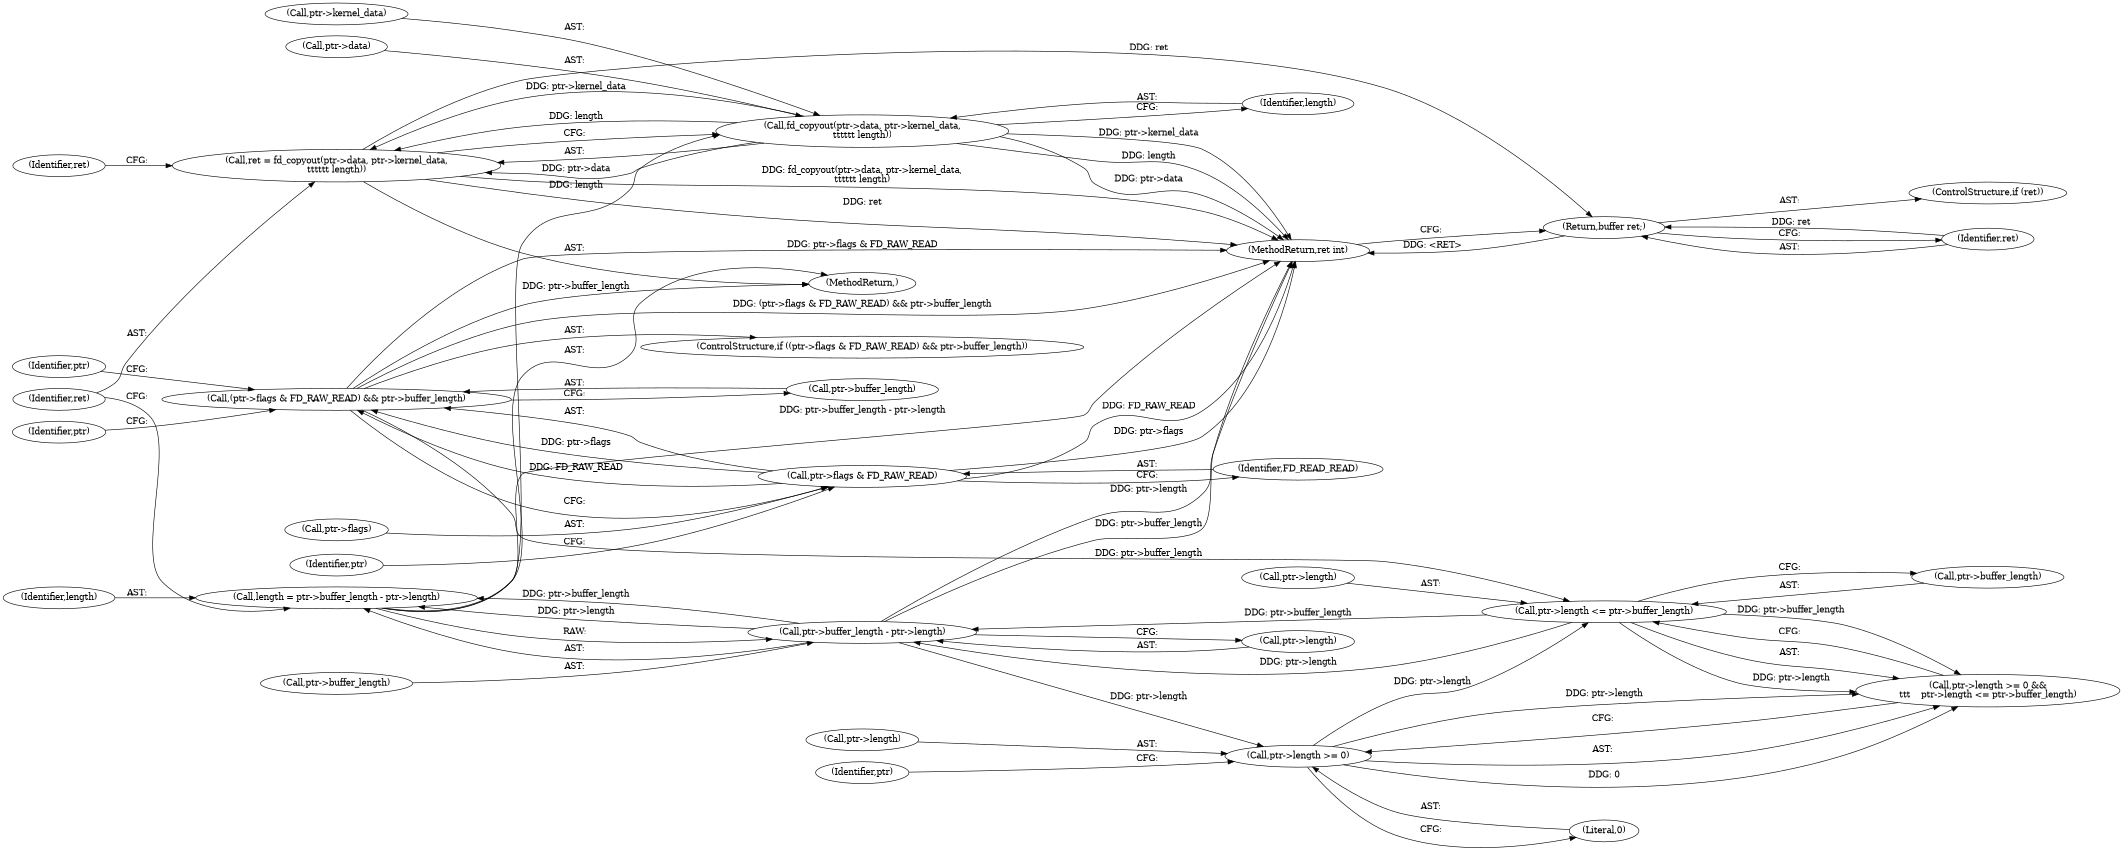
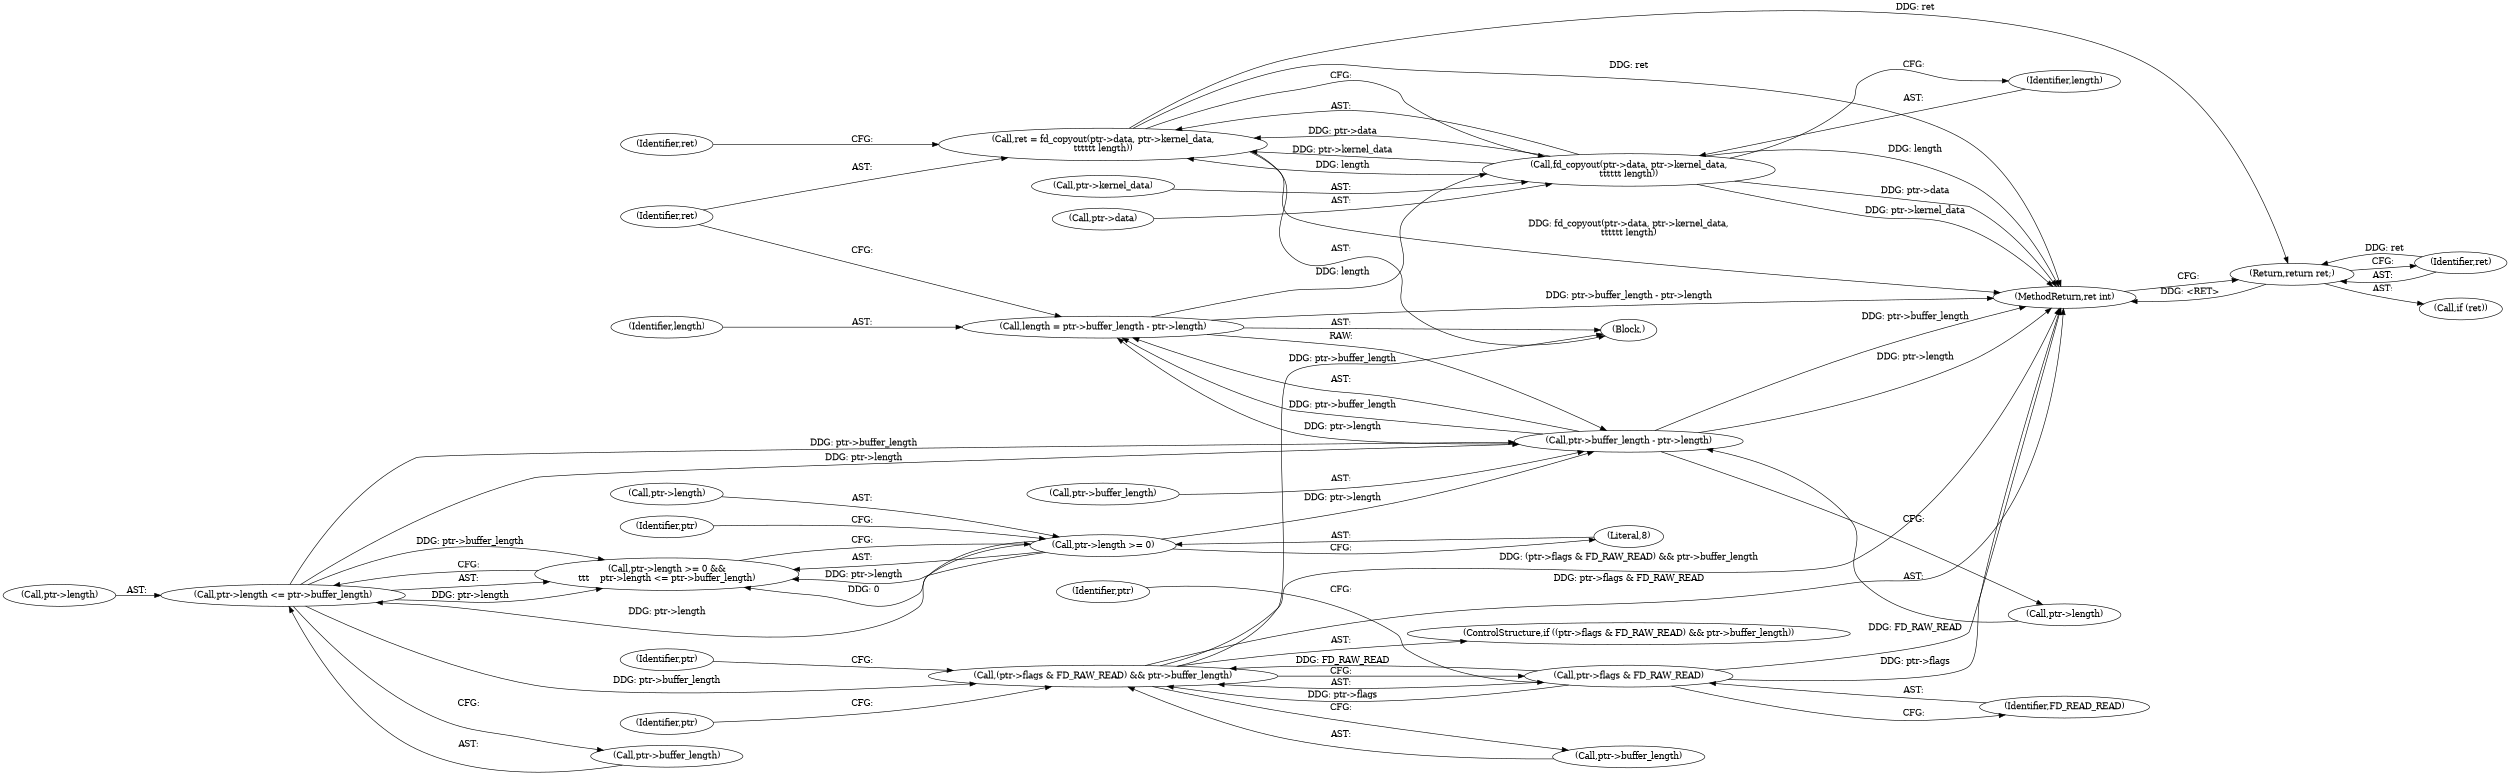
node "(ControlStructure,if (ret))": label "(ControlStructure,if (ret))" -> "(Call,if (ret))"
node "(Return,buffer ret;)": label "(Return,buffer ret;)" -> "(Return,return ret;)"
node "(MethodReturn,)": label "(MethodReturn,)" -> "(Block,)"
node "(Call,ptr->flags)": removed
edge "(Call,(ptr->flags & FD_RAW_READ) && ptr->buffer_length)" -> "(Call,ptr->length <= ptr->buffer_length)": reversed
edge "(Call,ptr->buffer_length - ptr->length)" -> "(Call,ptr->length >= 0)": reversed
node "(Literal,0)": label "(Literal,0)" -> "(Literal,8)"
